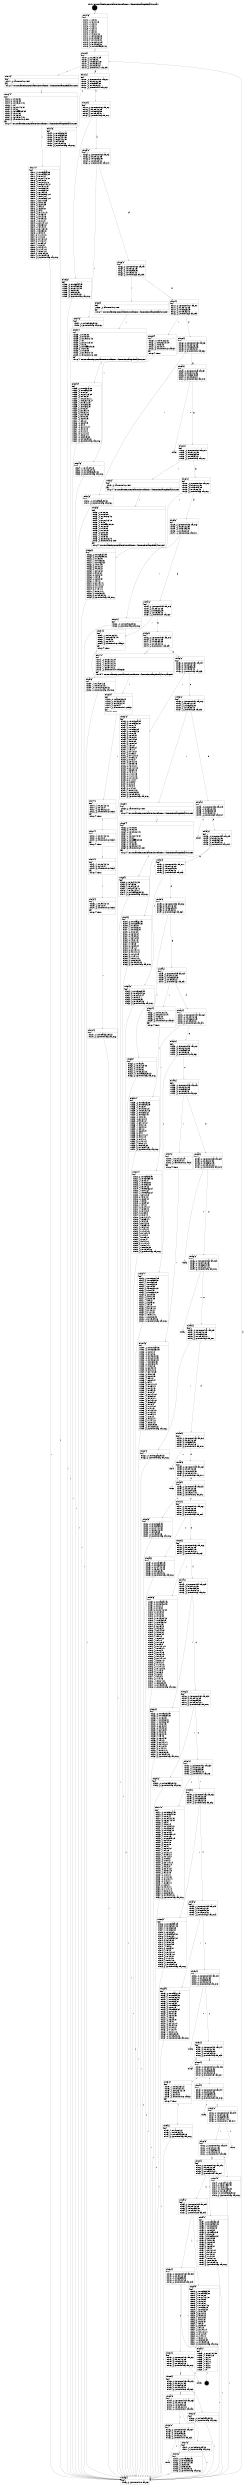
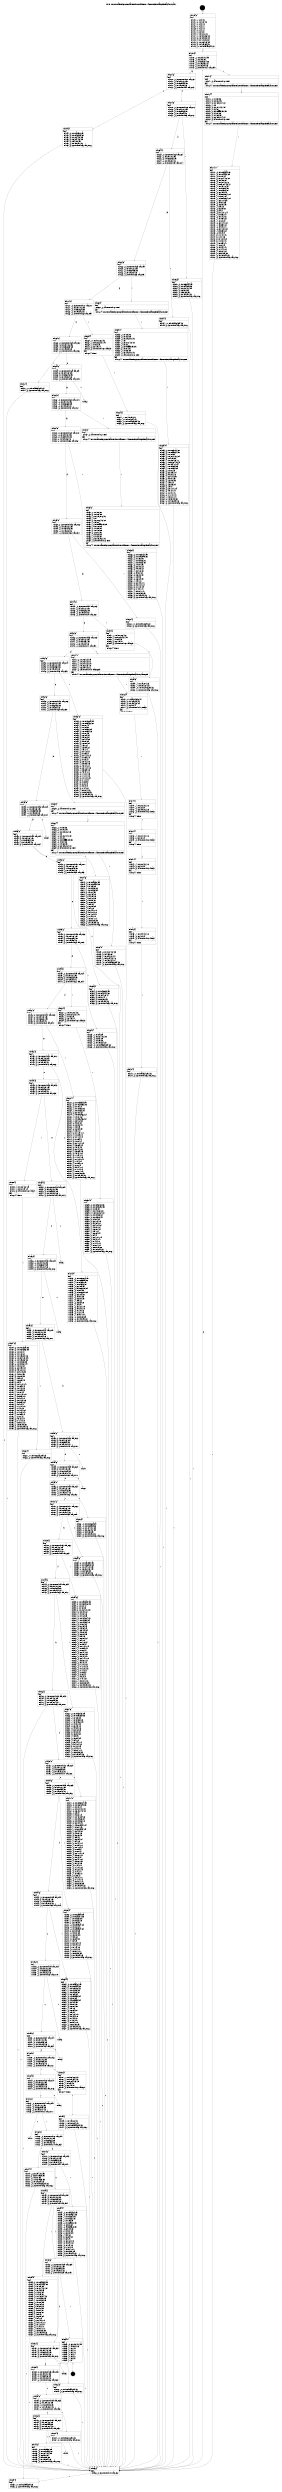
edge "0x40289c [15]" -> "0x402a36 [5]": reversed
edge "0x401cee [28]" -> "0x402088 [15]": now "0x401cd2 [28]" -> "0x402088 [15]"
